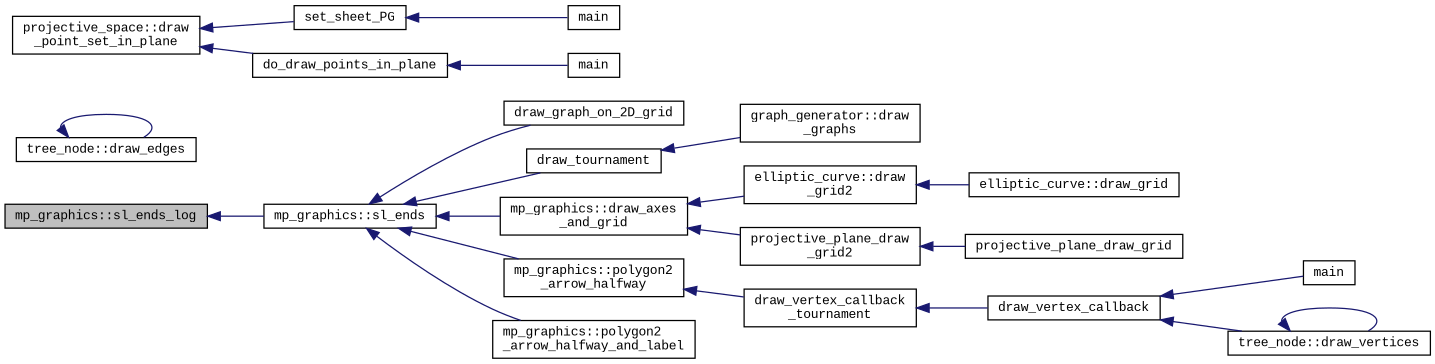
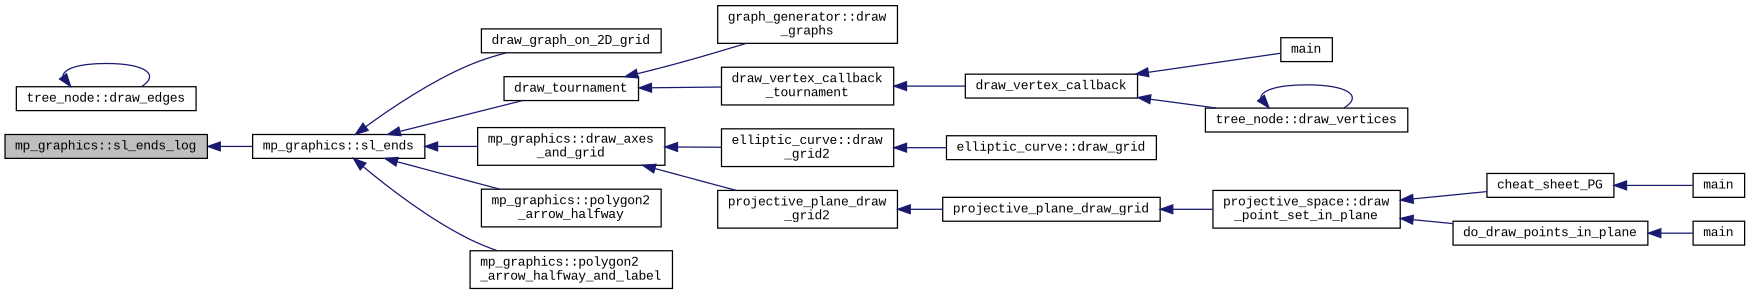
node "set_sheet_PG": label "set_sheet_PG" -> "cheat_sheet_PG"
edge "projective_space::draw _point_set_in_plane" -> "projective_plane_draw_grid": added
edge "draw_vertex_callback _tournament" -> "mp_graphics::polygon2 _arrow_halfway": now "draw_vertex_callback _tournament" -> "draw_tournament"
